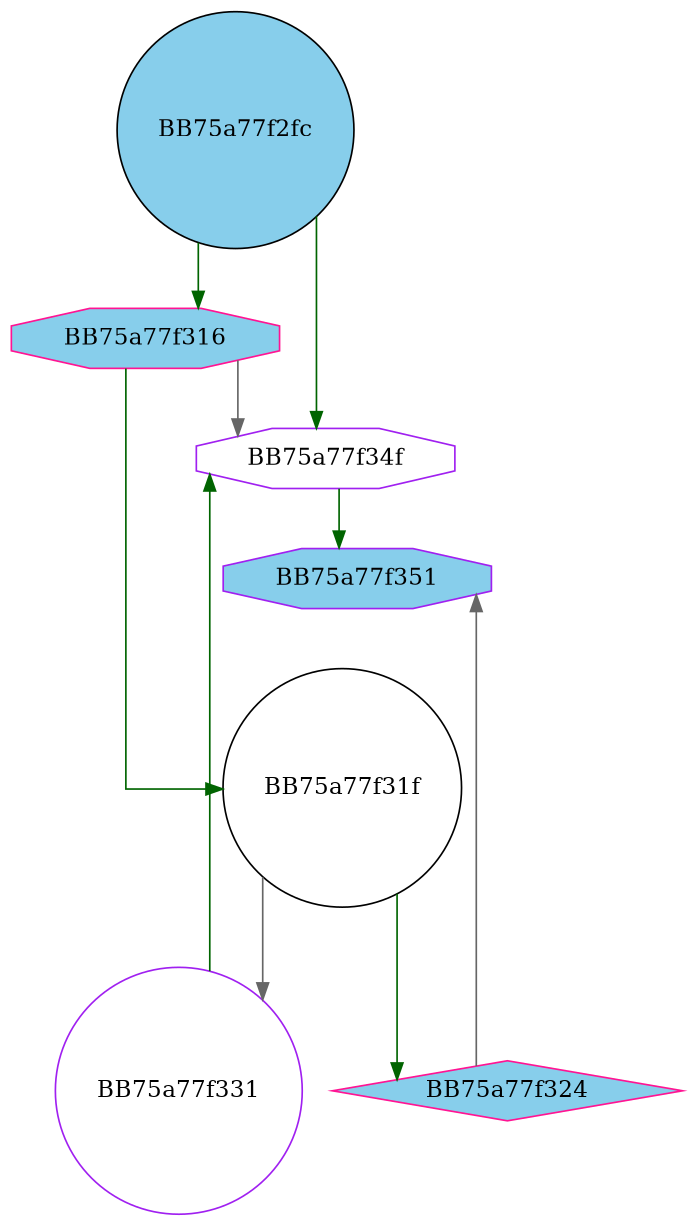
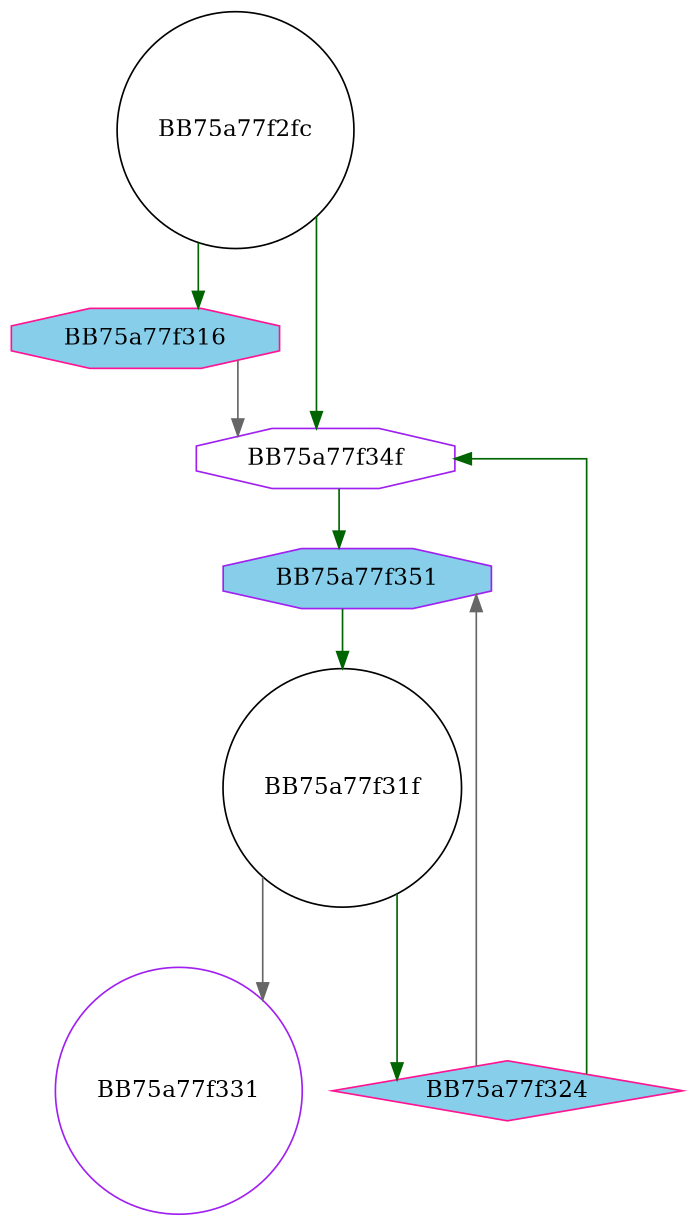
node "BB75a77f2fc": fillcolor skyblue -> white
edge "BB75a77f316" -> "BB75a77f31f": now "BB75a77f351" -> "BB75a77f31f"
edge "BB75a77f331" -> "BB75a77f34f": now "BB75a77f324" -> "BB75a77f34f"
